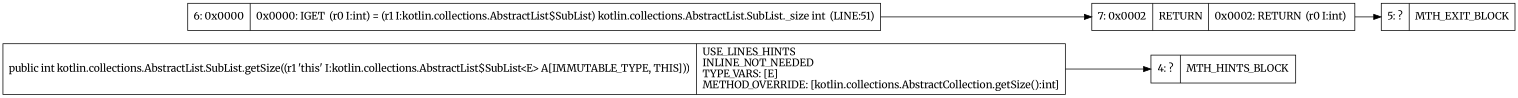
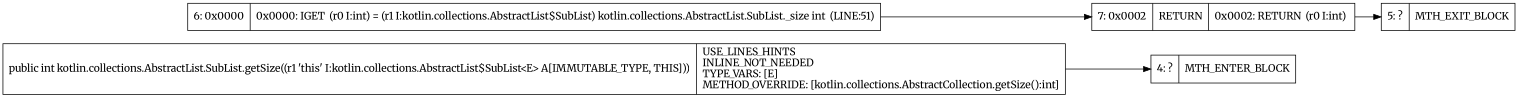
node "4: ?": text "MTH_HINTS_BLOCK" -> "MTH_ENTER_BLOCK"
